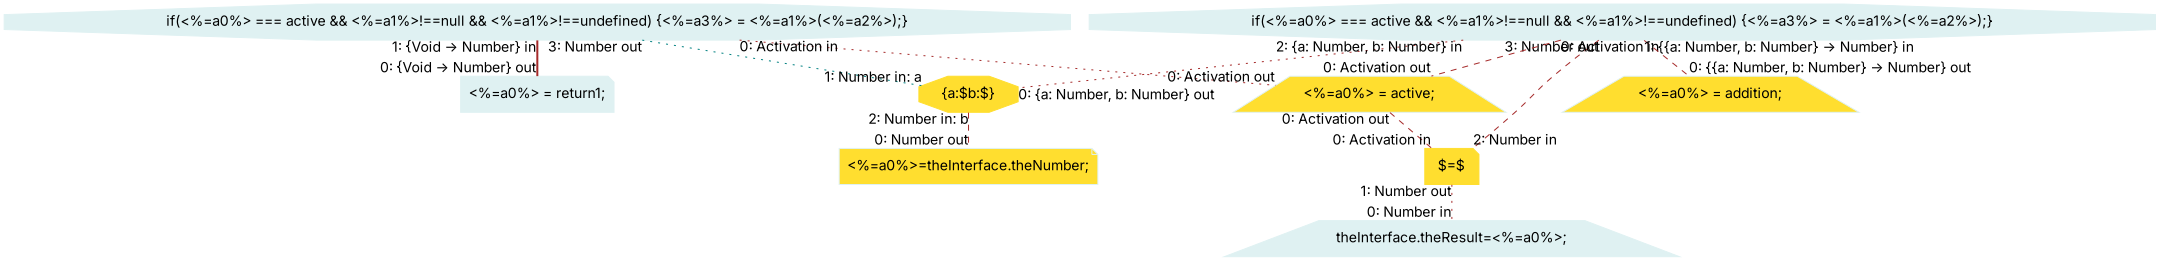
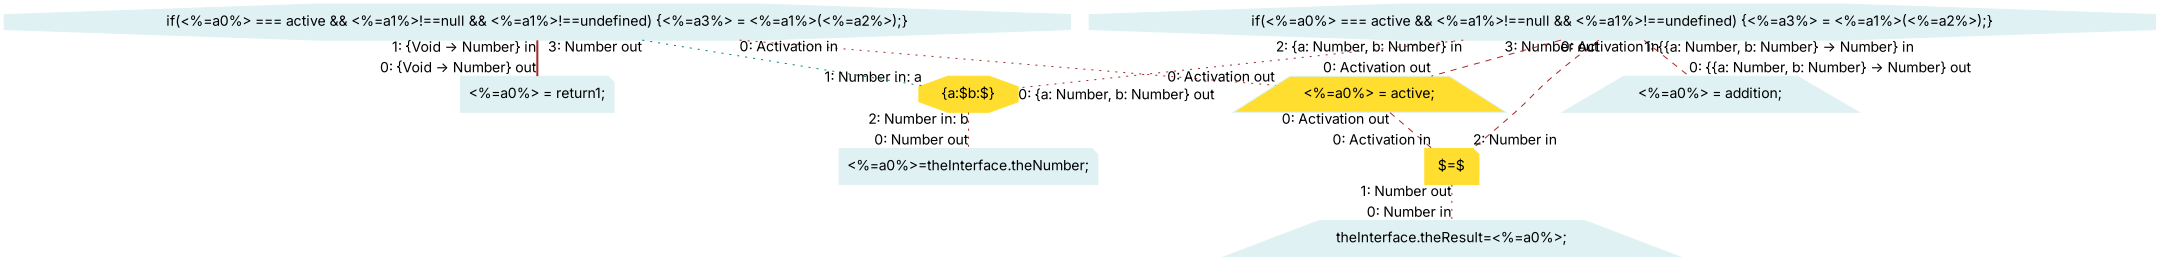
node "<%=a0%> = addition;": fillcolor #ffde2f -> #dff1f2
edge "{a:$b:$}" -- "<%=a0%>=theInterface.theNumber;": style dashed -> dotted
node "<%=a0%>=theInterface.theNumber;": fillcolor #ffde2f -> #dff1f2
